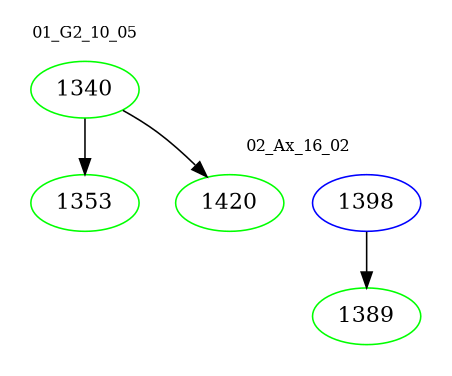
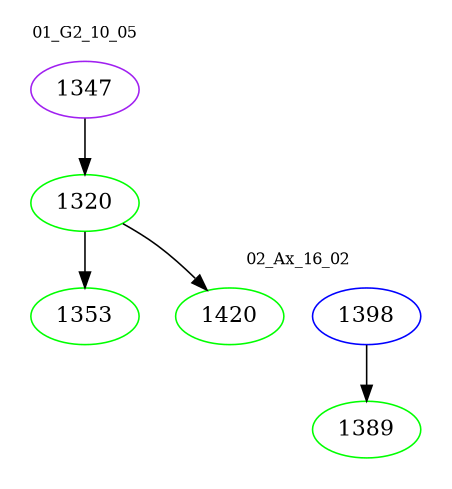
node "1340": label "1340" -> "1320"
node "1347": added
